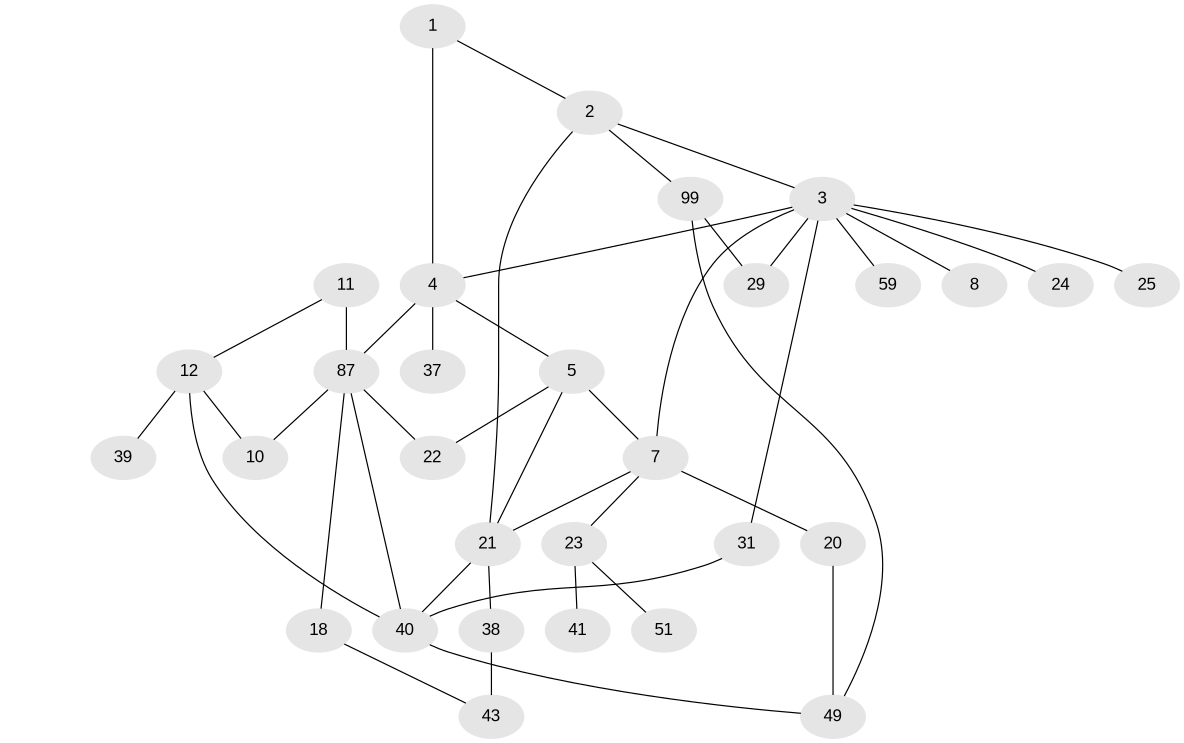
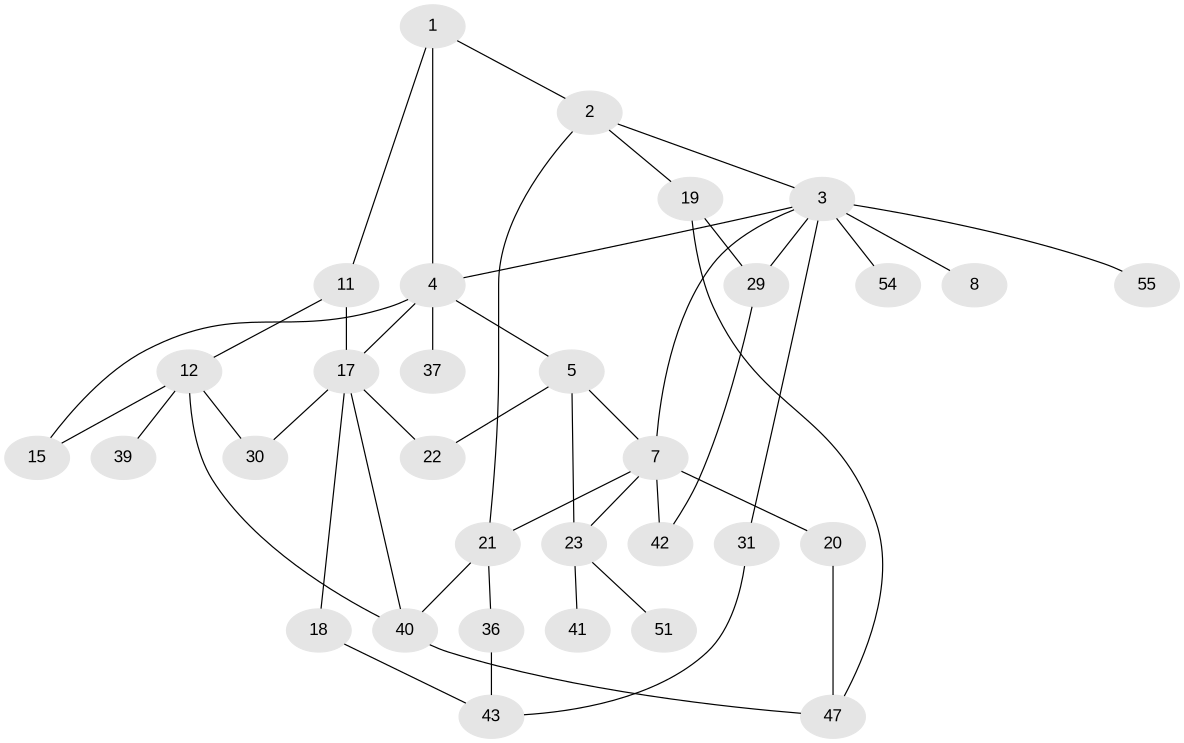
edge "1" -- "11": added
node "99": label "99" -> "19"
node "59": label "59" -> "54"
node "24": removed
node "25": label "25" -> "55"
node "87": label "87" -> "17"
node "15": added
node "10": label "10" -> "30"
edge "5" -- "21": now "5" -- "23"
node "42": added
edge "31" -- "40": now "31" -- "43"
node "38": label "38" -> "36"
node "49": label "49" -> "47"
